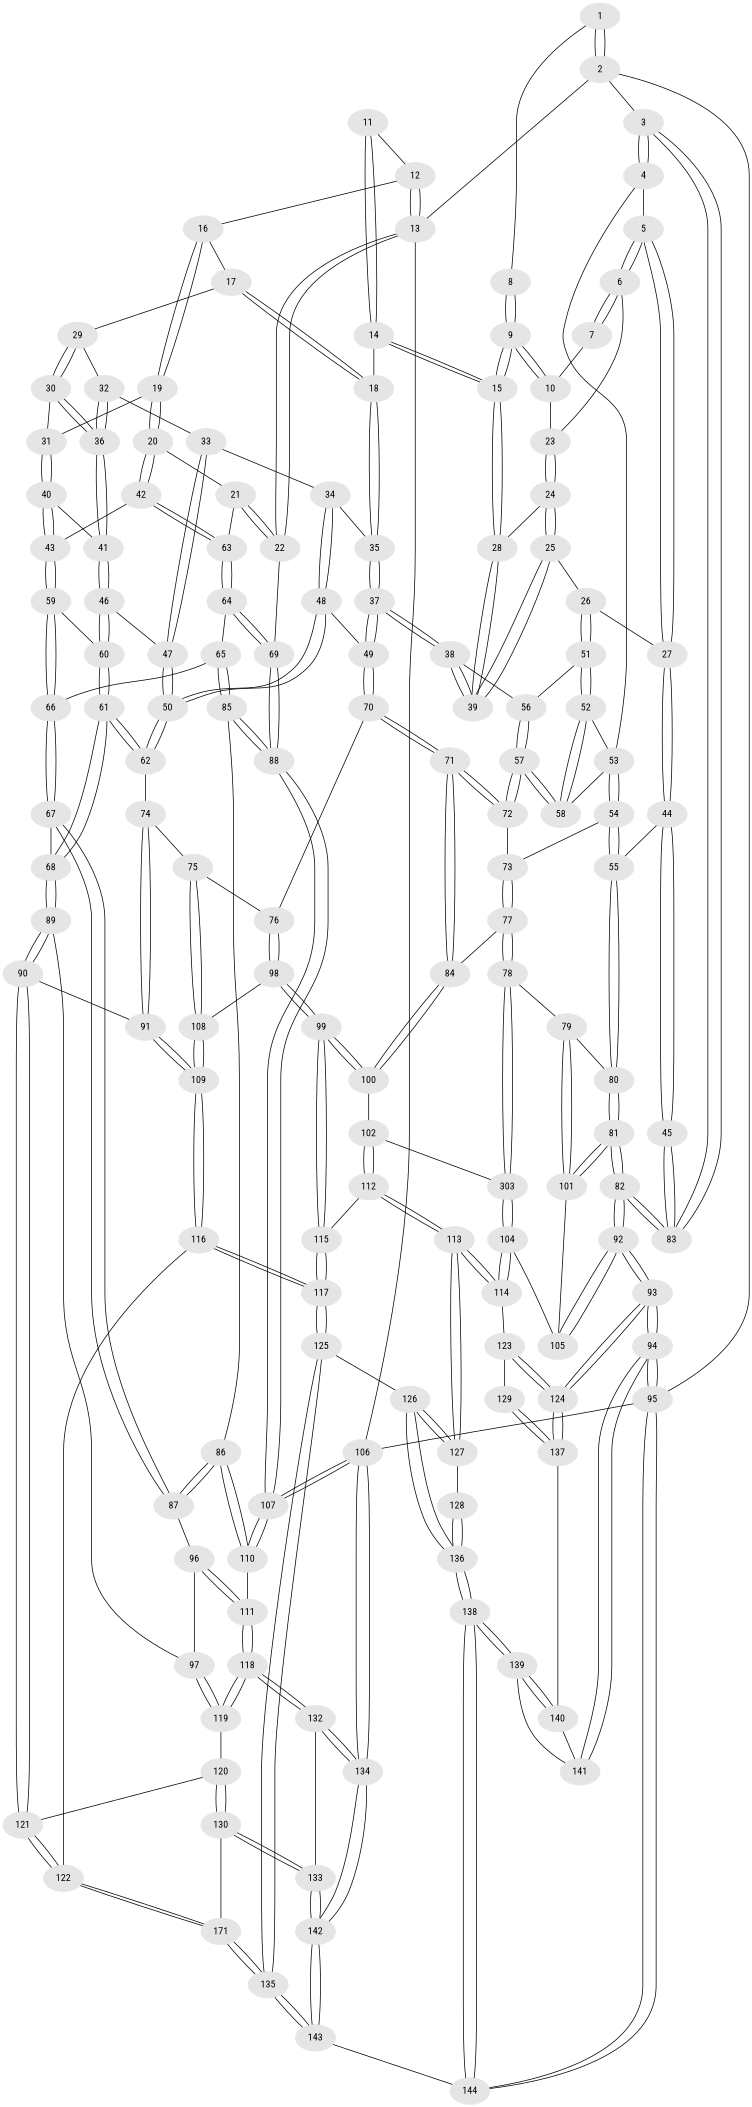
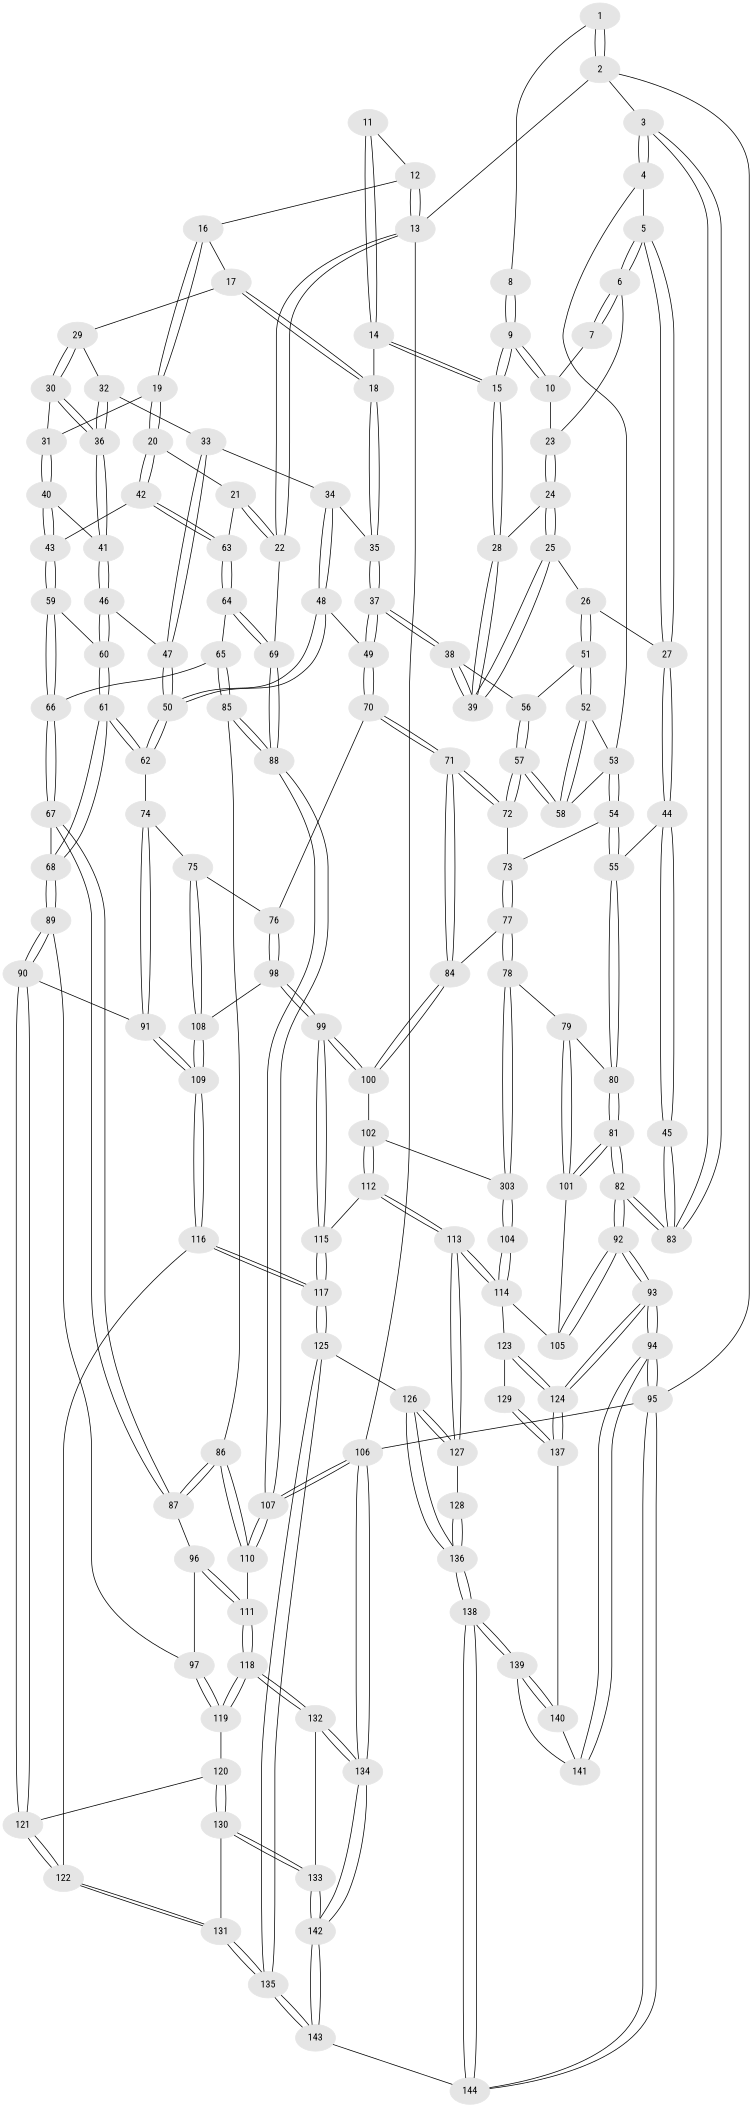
edge "104" -- "105": now "114" -- "105"
node "171": label "171" -> "131"
